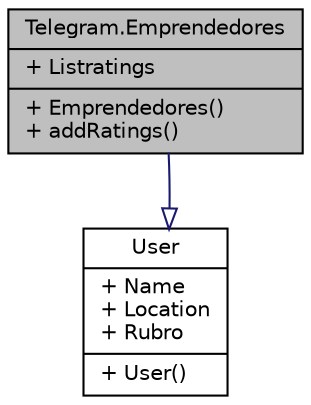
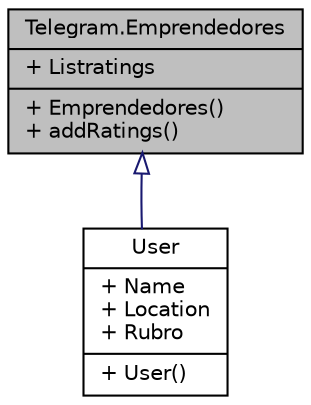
edge "Telegram.Emprendedores" -> "User": reversed
